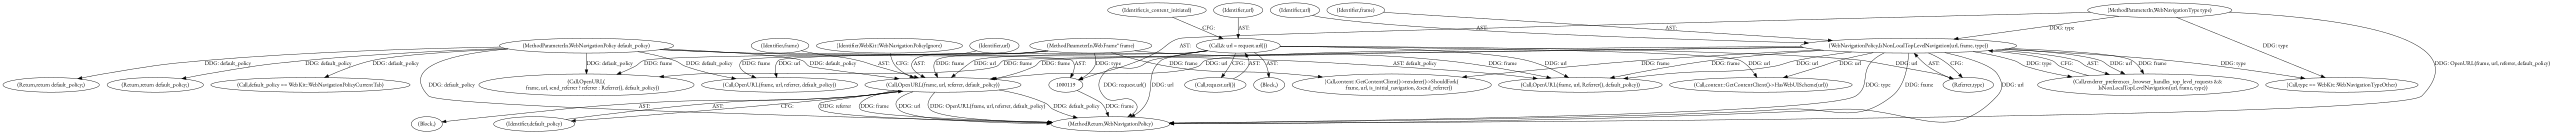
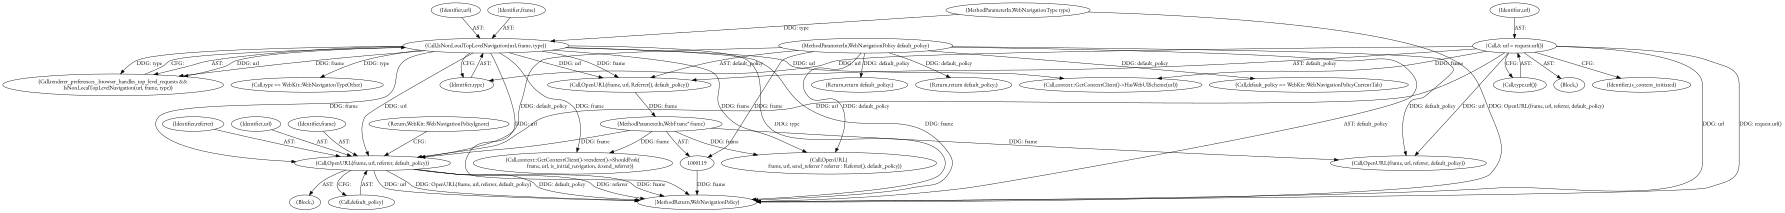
edge "(MethodParameterIn,WebNavigationType type)" -> "1000119": removed, label "AST:"
edge "(Identifier,is_content_initiated)" -> "(Call,& url = request.url())": reversed
node "(Identifier,WebKit::WebNavigationPolicyIgnore)": label "(Identifier,WebKit::WebNavigationPolicyIgnore)" -> "(Return,WebKit::WebNavigationPolicyIgnore)"
node "(WebNavigationPolicy,IsNonLocalTopLevelNavigation(url, frame, type))": label "(WebNavigationPolicy,IsNonLocalTopLevelNavigation(url, frame, type))" -> "(Call,IsNonLocalTopLevelNavigation(url, frame, type))"
edge "(MethodParameterIn,WebNavigationType type)" -> "(Call,type == WebKit::WebNavigationTypeOther)": removed, label "DDG: type"
edge "(MethodParameterIn,WebFrame* frame)" -> "(Call,OpenURL(frame, url, Referrer(), default_policy))": reversed
edge "(MethodParameterIn,WebNavigationPolicy default_policy)" -> "1000119": label "AST: " -> "DDG: frame"
edge "(MethodParameterIn,WebFrame* frame)" -> "1000119": label "DDG: type" -> "AST: "
edge "(Call,& url = request.url())" -> "(Call,OpenURL(frame, url, Referrer(), default_policy))": label "DDG: url" -> "AST: default_policy"
edge "(Call,& url = request.url())" -> "(Call,content::GetContentClient()->HasWebUIScheme(url))": label "DDG: url" -> "DDG: frame"
edge "(MethodParameterIn,WebNavigationPolicy default_policy)" -> "(MethodReturn,WebNavigationPolicy)": label "DDG: default_policy" -> "AST: default_policy"
node "(Call,request.url())": label "(Call,request.url())" -> "(Call,type.url())"
node "(Referrer,type)": label "(Referrer,type)" -> "(Identifier,type)"
node "(Identifier,referrer)": added
node "(Identifier,default_policy)": label "(Identifier,default_policy)" -> "(Call,default_policy)"
